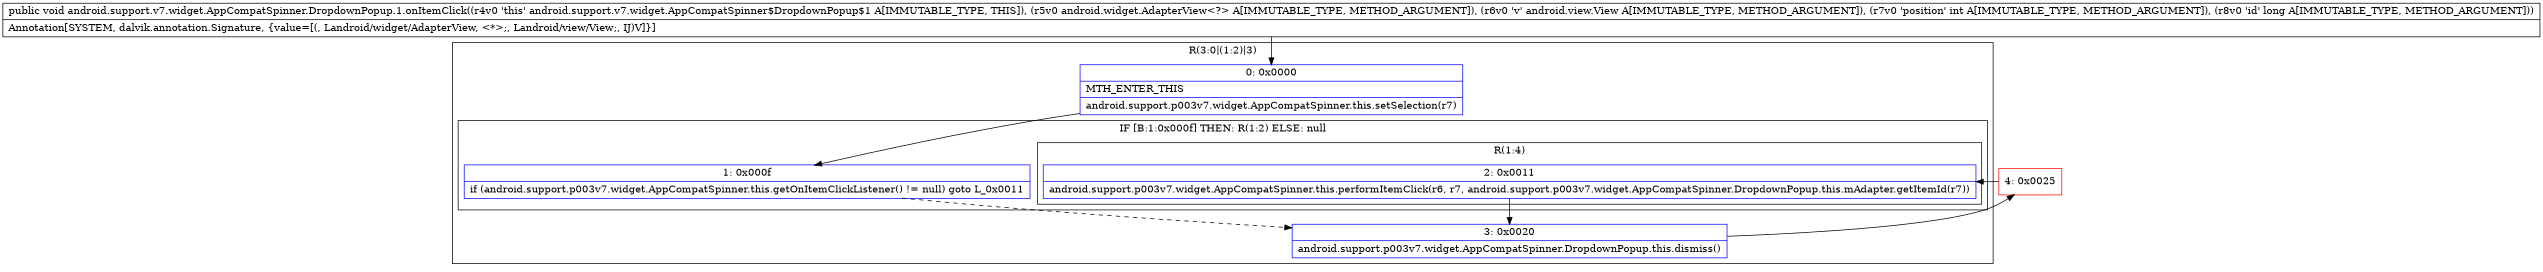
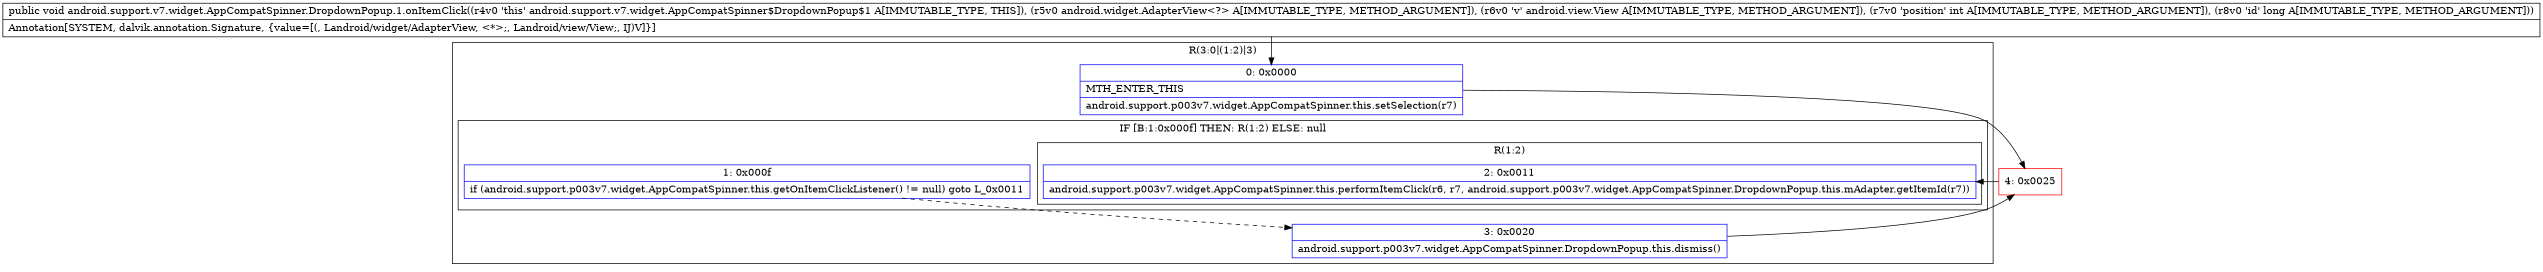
edge "0: 0x0000" -> "1: 0x000f": now "0: 0x0000" -> "4: 0x0025"
cluster "R(1:4)": label "R(1:4)" -> "R(1:2)"
edge "2: 0x0011" -> "3: 0x0020": removed
